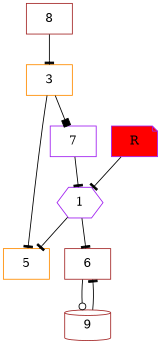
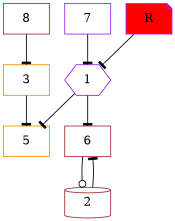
edge "3" -> "7": removed
node "9": label "9" -> "2"
